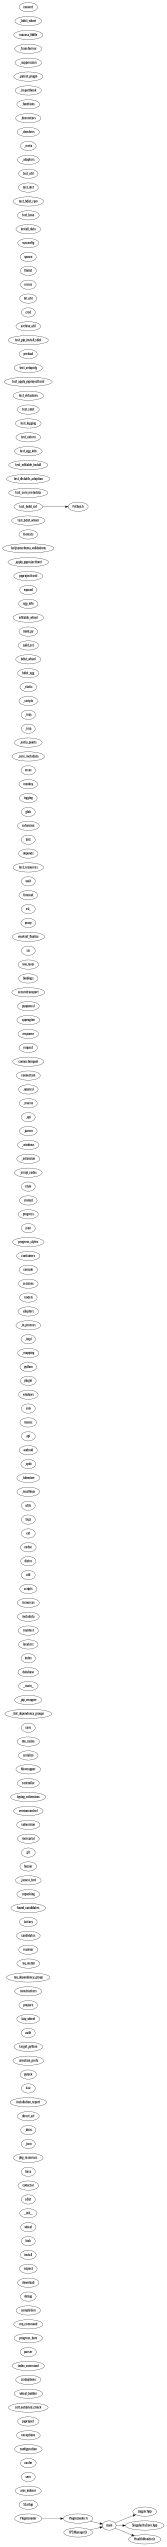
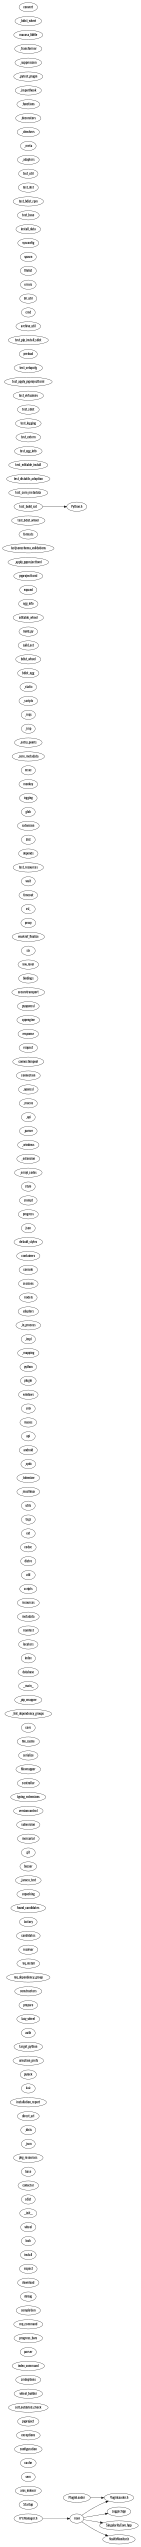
node "progress_styles": label "progress_styles" -> "default_styles"
edge "PluginLoader.h" -> "main": reversed
